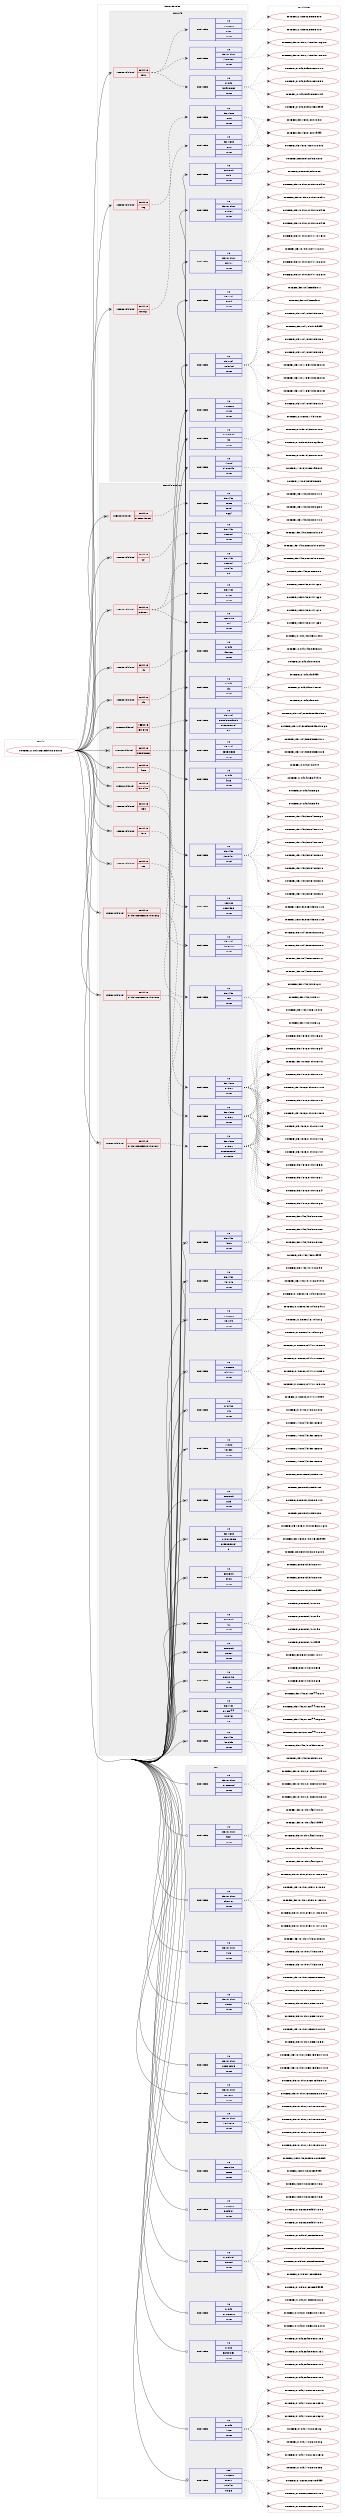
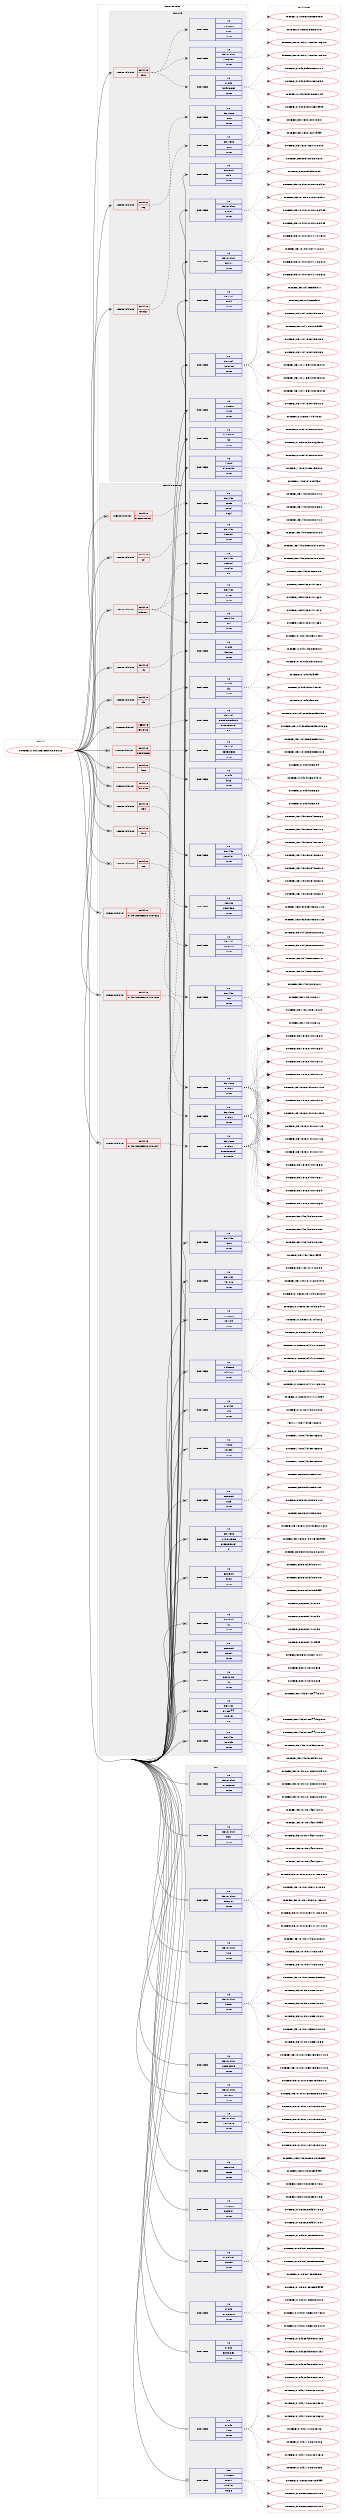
node "portage://sys-apps/grep-3.3-r1": label "portage://sys-apps/grep-3.3-r1" -> "portage://sys-openrc/grep-3.3-r1"
node "portage://virtual/babeltrace-1": label "portage://virtual/babeltrace-1" -> "portage://virtual/pkgconfig-1"
node "portage://sys-fs/zfs-0.8.2-r1": label "portage://sys-fs/zfs-0.8.2-r1" -> "portage://python-fs/zfs-0.8.2-r1"
node "portage://sys-fs/sys-2.9.9": label "portage://sys-fs/sys-2.9.9" -> "portage://sys-fs/fuse-2.9.9"
node "portage://dev-none/python-3.7.2": label "portage://dev-none/python-3.7.2" -> "portage://dev-lang/python-3.7.2"
node "portage://virtual/libudev-215-r1": label "portage://virtual/libudev-215-r1" -> "yasm://virtual/libudev-215-r1"
node "portage://openrc-arch/zstd-1.4.2": label "portage://openrc-arch/zstd-1.4.2" -> "portage://app-arch/zstd-1.4.2"
node "portage://dev-libs/crypto++-8.2.0-r2": removed
node "portage://dev-cpio/crypto++-7.0.0-r3": label "portage://dev-cpio/crypto++-7.0.0-r3" -> "portage://dev-libs/crypto++-7.0.0-r3"
